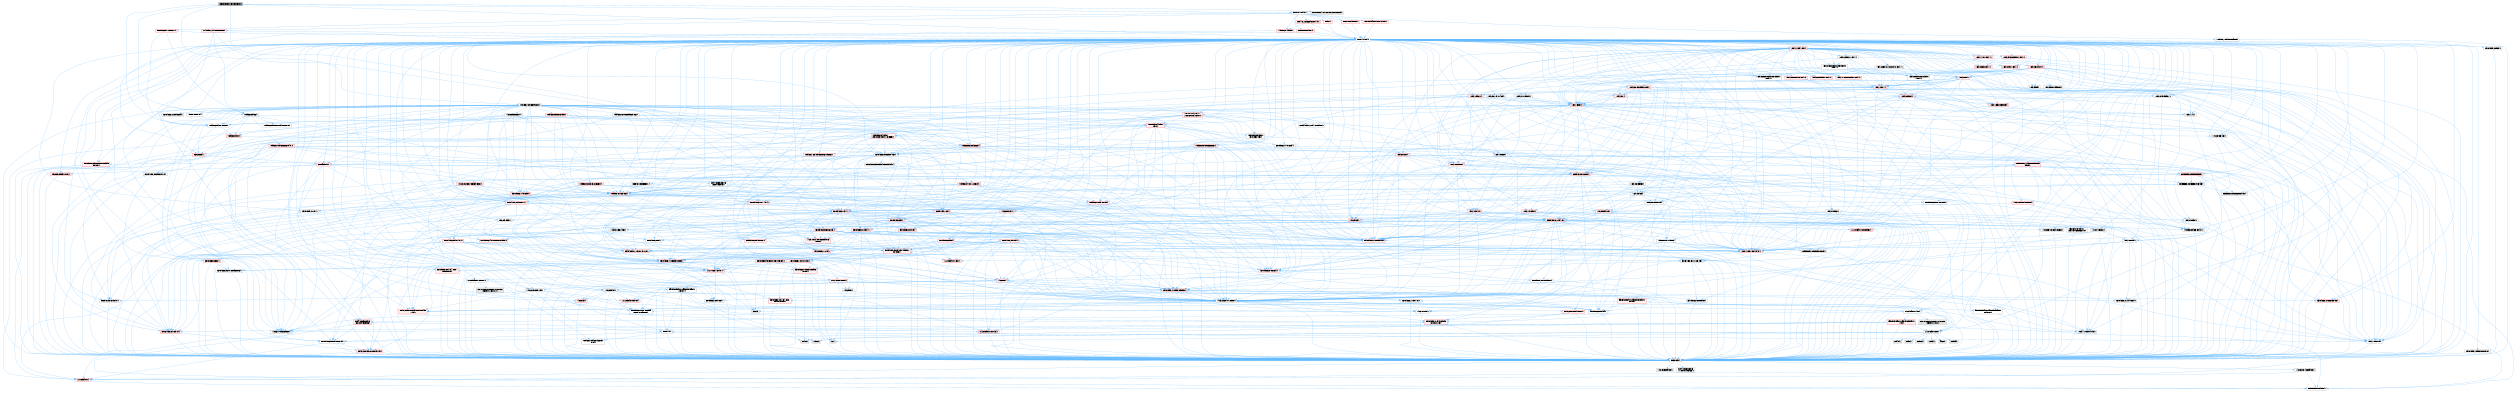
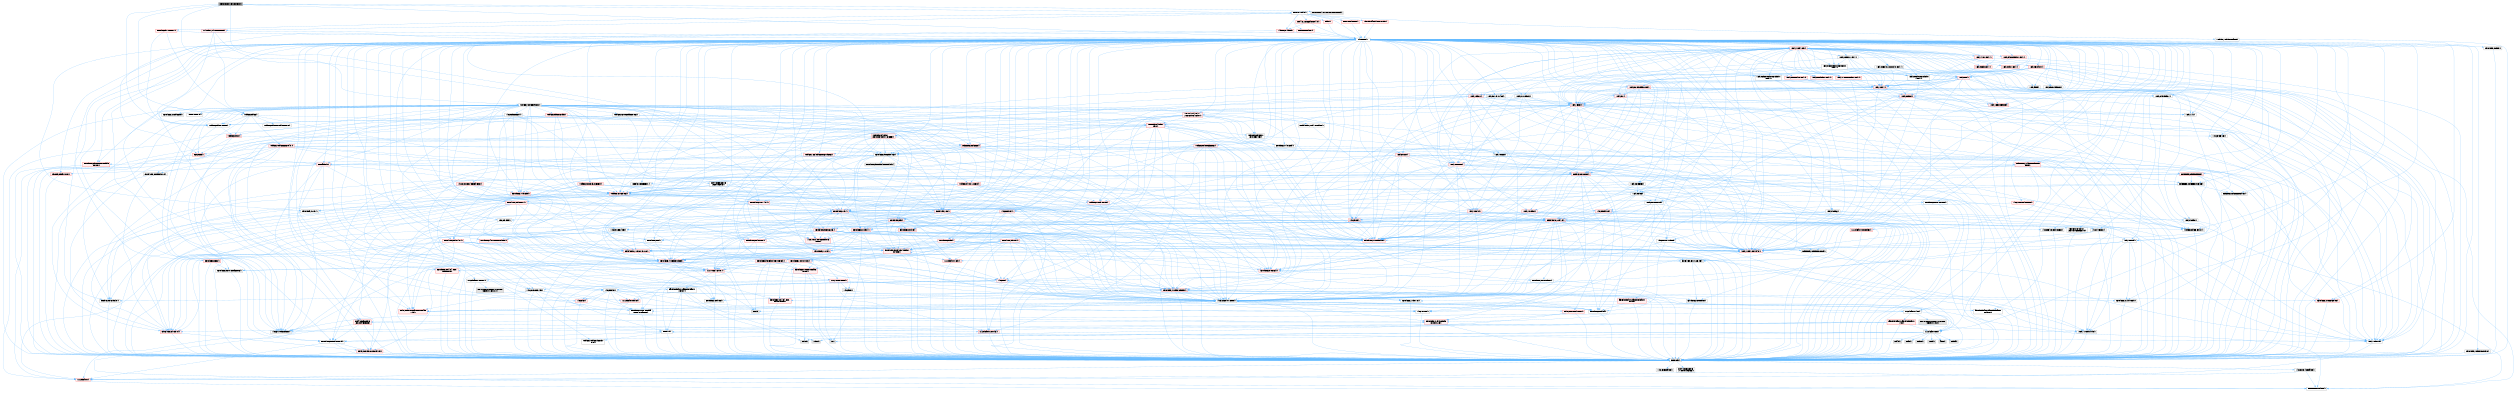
node "CoreMinimal.h": label "CoreMinimal.h" -> "Timespan.h"
edge "Serialization/Archive.h" -> "HAL/PlatformProperties.h": now "Serialization/Archive.h" -> "Containers/SparseArray.h"
